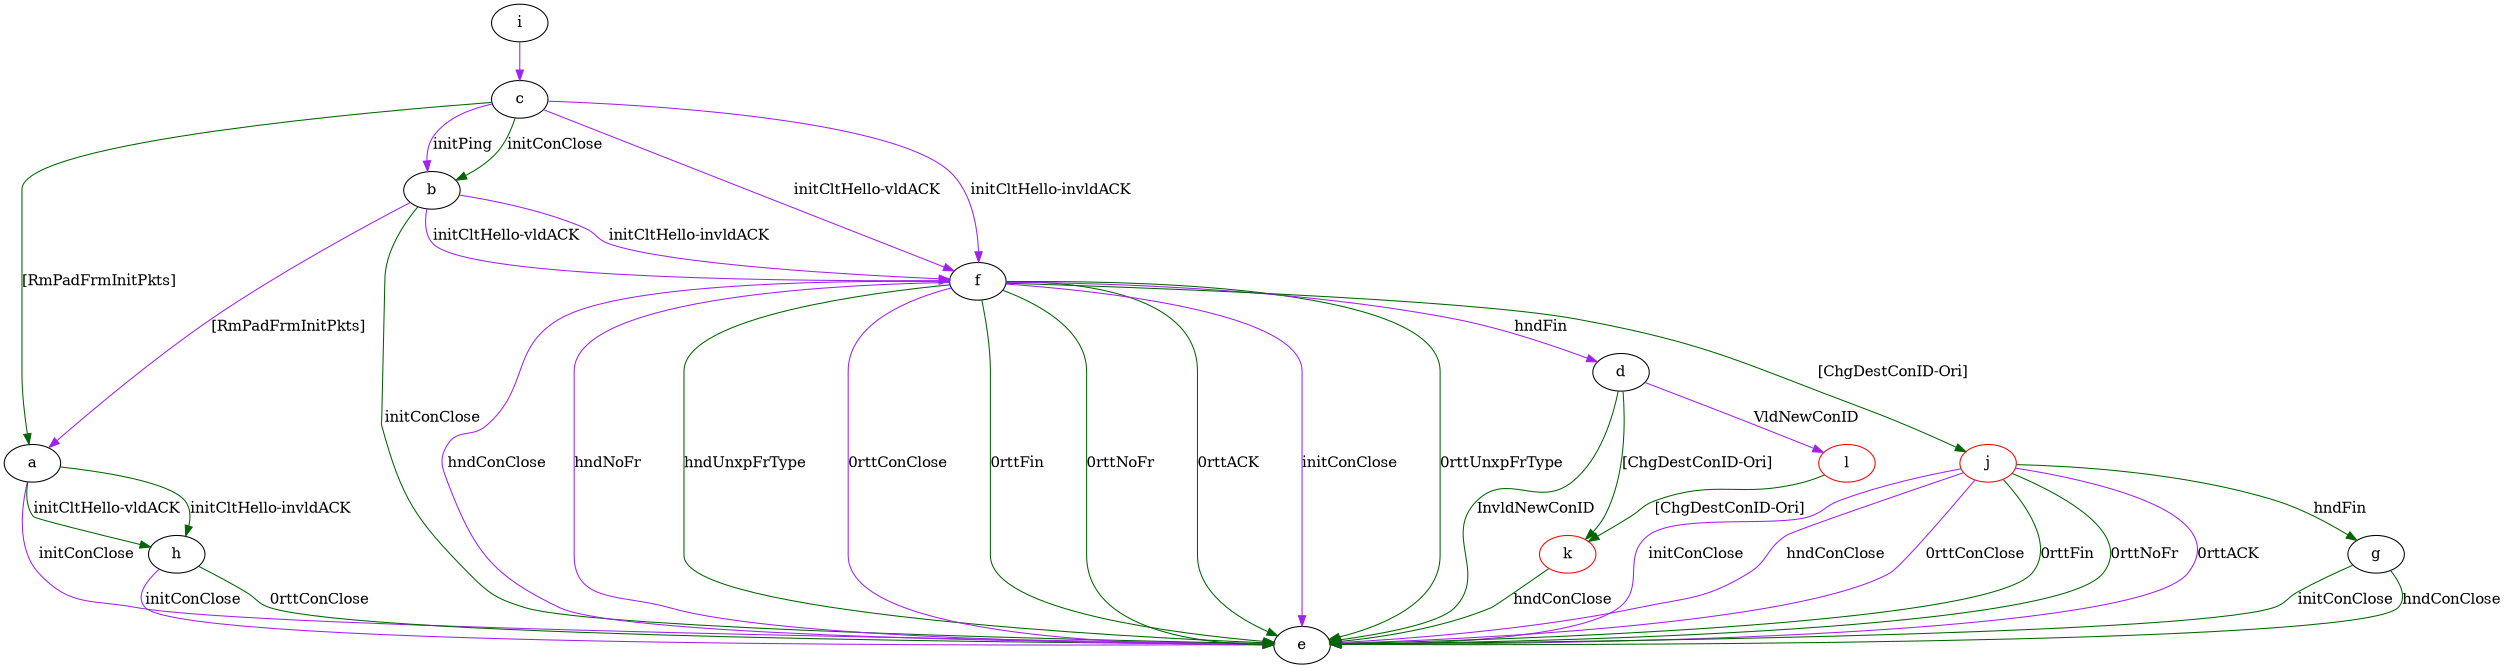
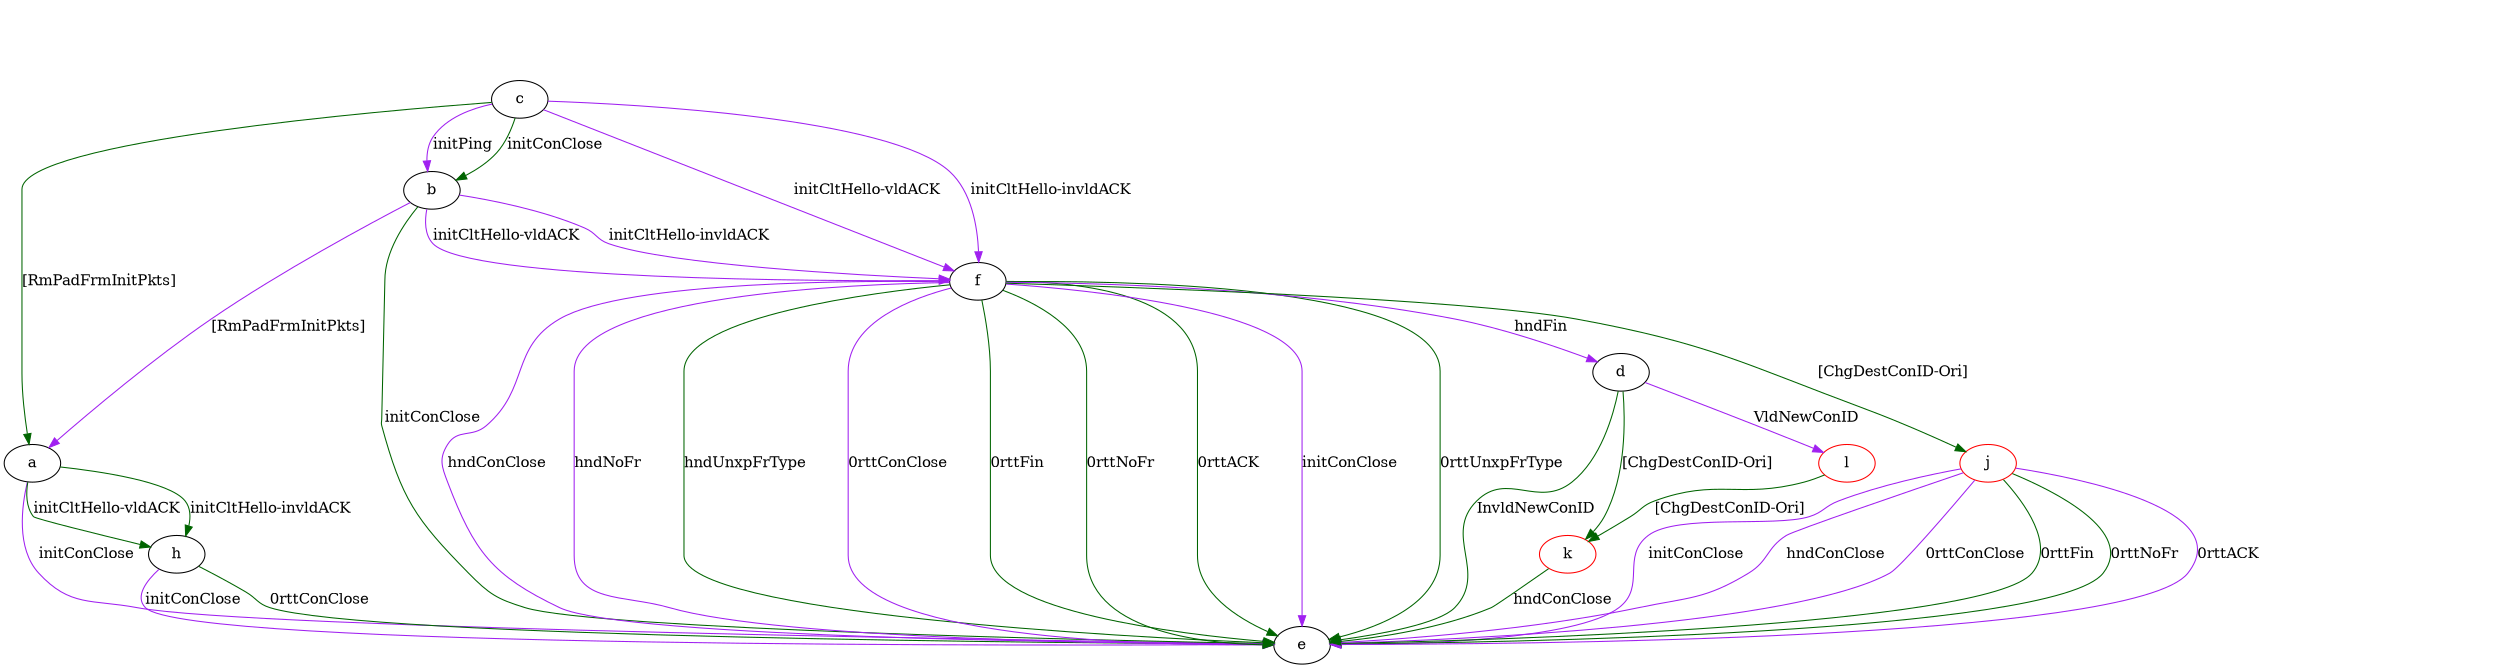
node "i": removed
node "g": removed
